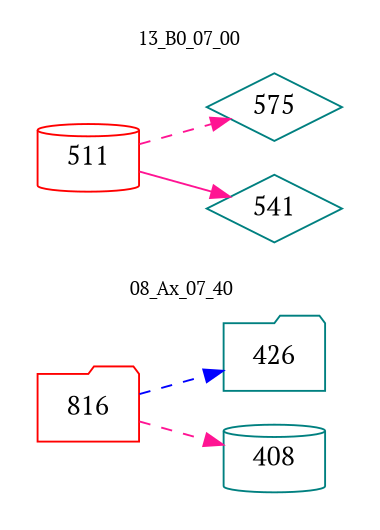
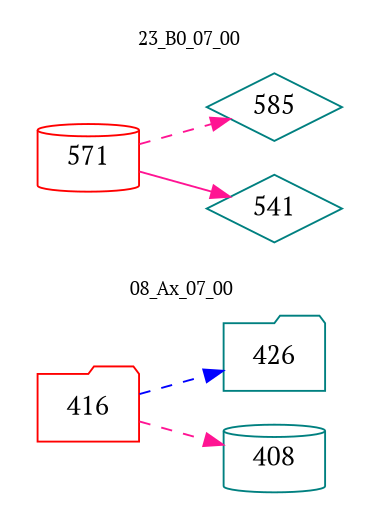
cluster "13_B0_07_00": label "13_B0_07_00" -> "23_B0_07_00"
node "575": label "575" -> "585"
node "511": label "511" -> "571"
cluster "08_Ax_07_40": label "08_Ax_07_40" -> "08_Ax_07_00"
node "816": label "816" -> "416"
